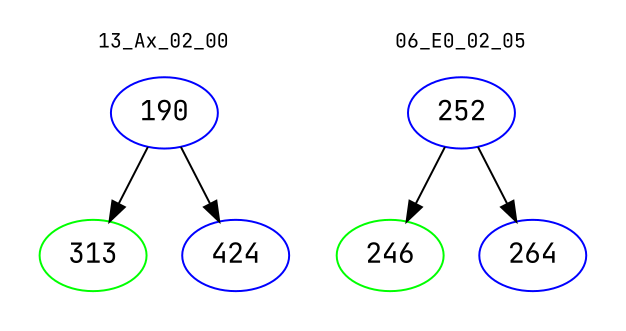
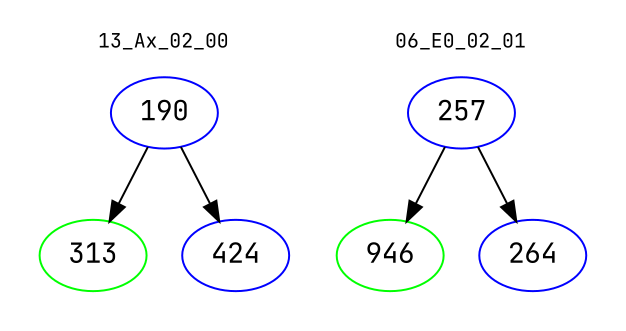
cluster "06_E0_02_05": label "06_E0_02_05" -> "06_E0_02_01"
node "252": label "252" -> "257"
node "246": label "246" -> "946"
